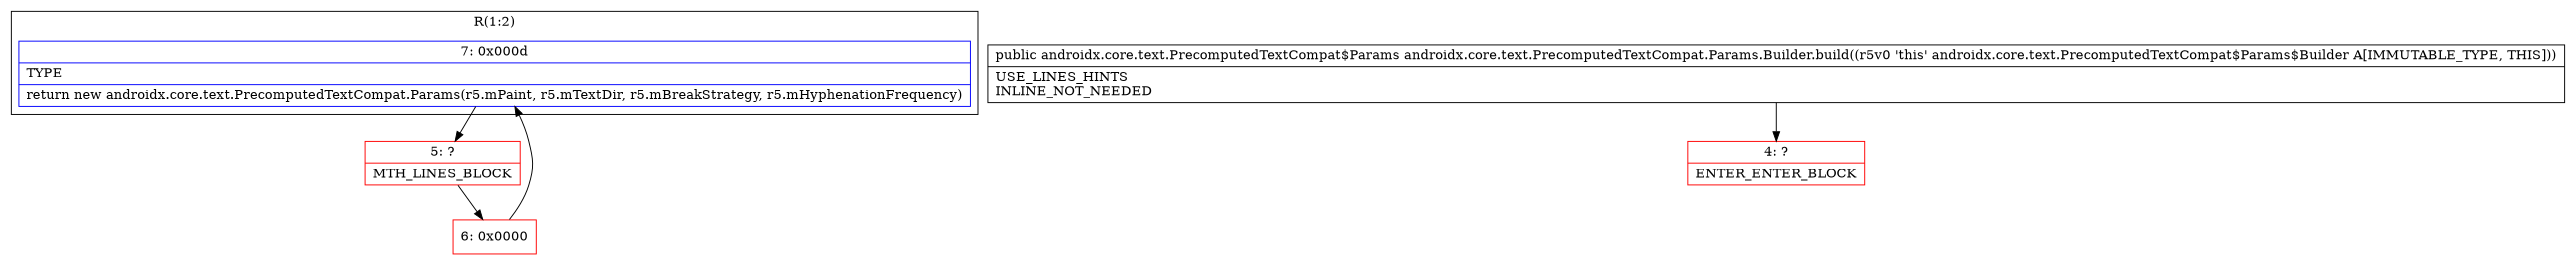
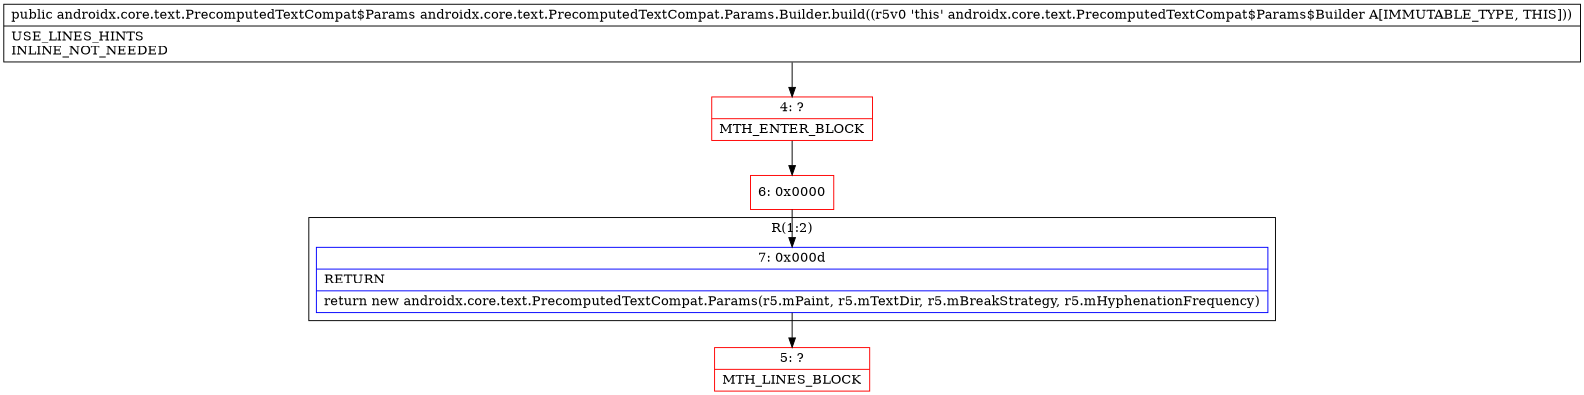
node "7: 0x000d": text "TYPE" -> "RETURN"
node "4: ?": text "ENTER_ENTER_BLOCK" -> "MTH_ENTER_BLOCK"
edge "5: ?" -> "6: 0x0000": now "4: ?" -> "6: 0x0000"
